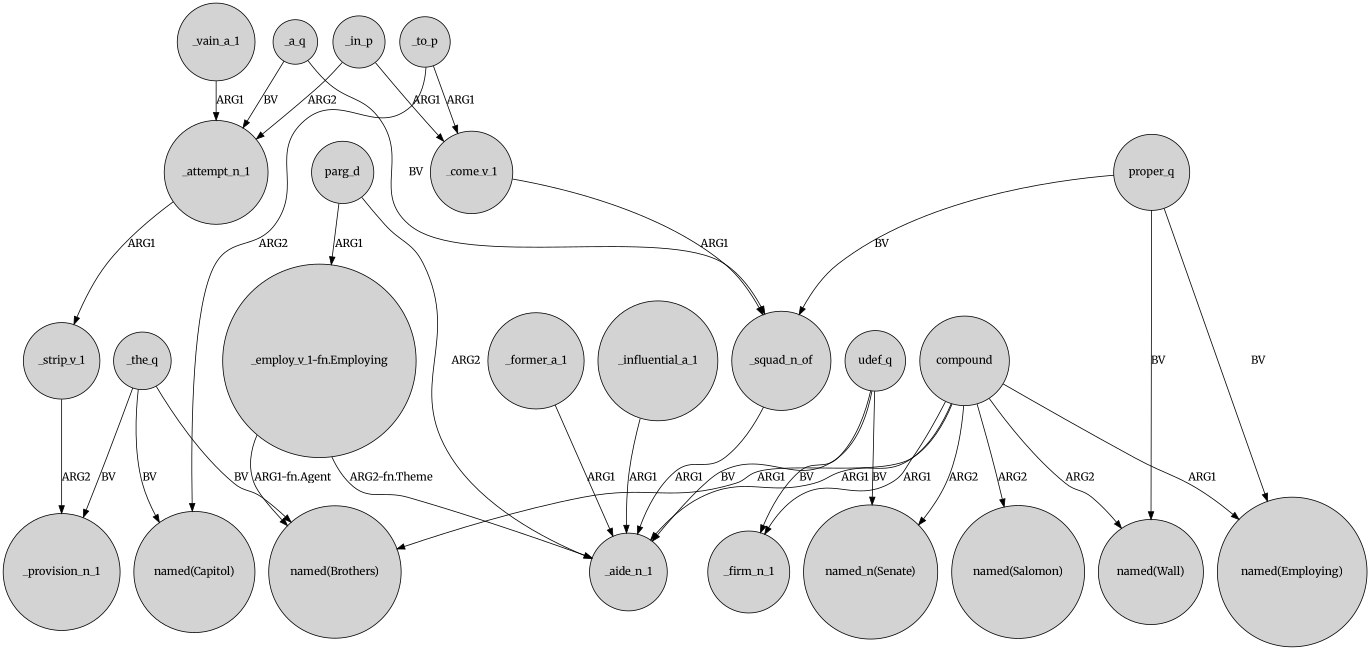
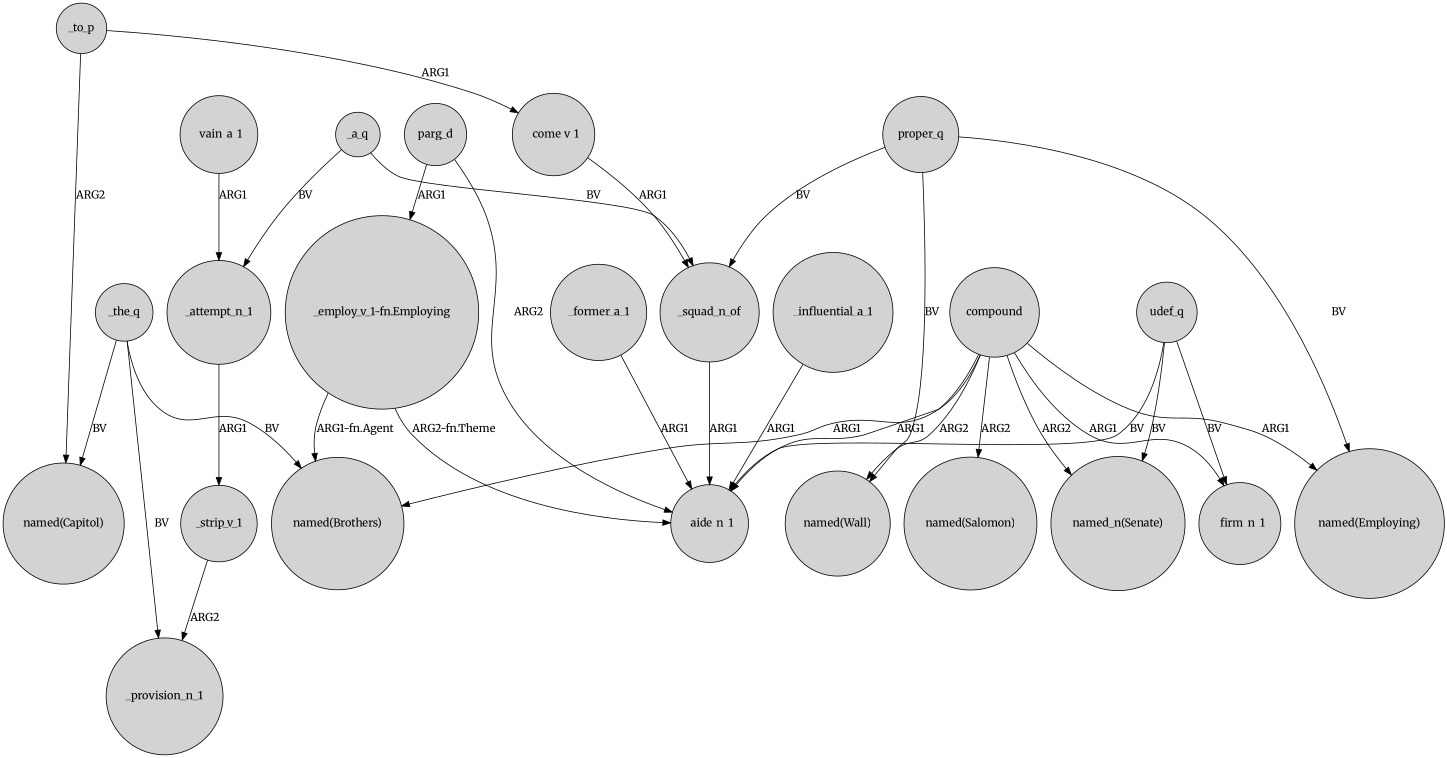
node "_in_p": removed
